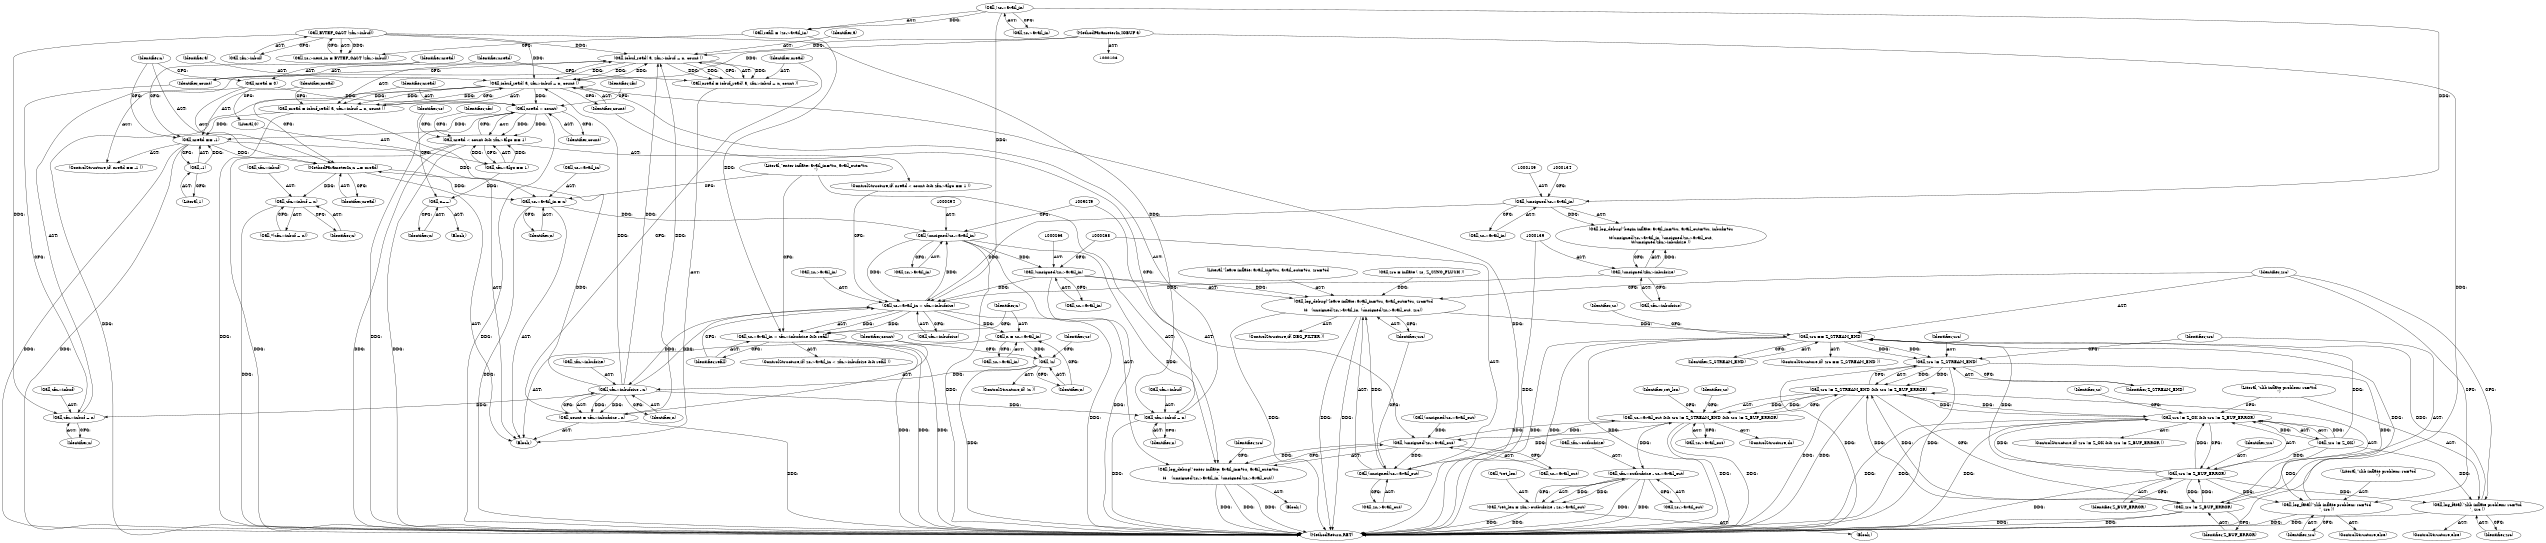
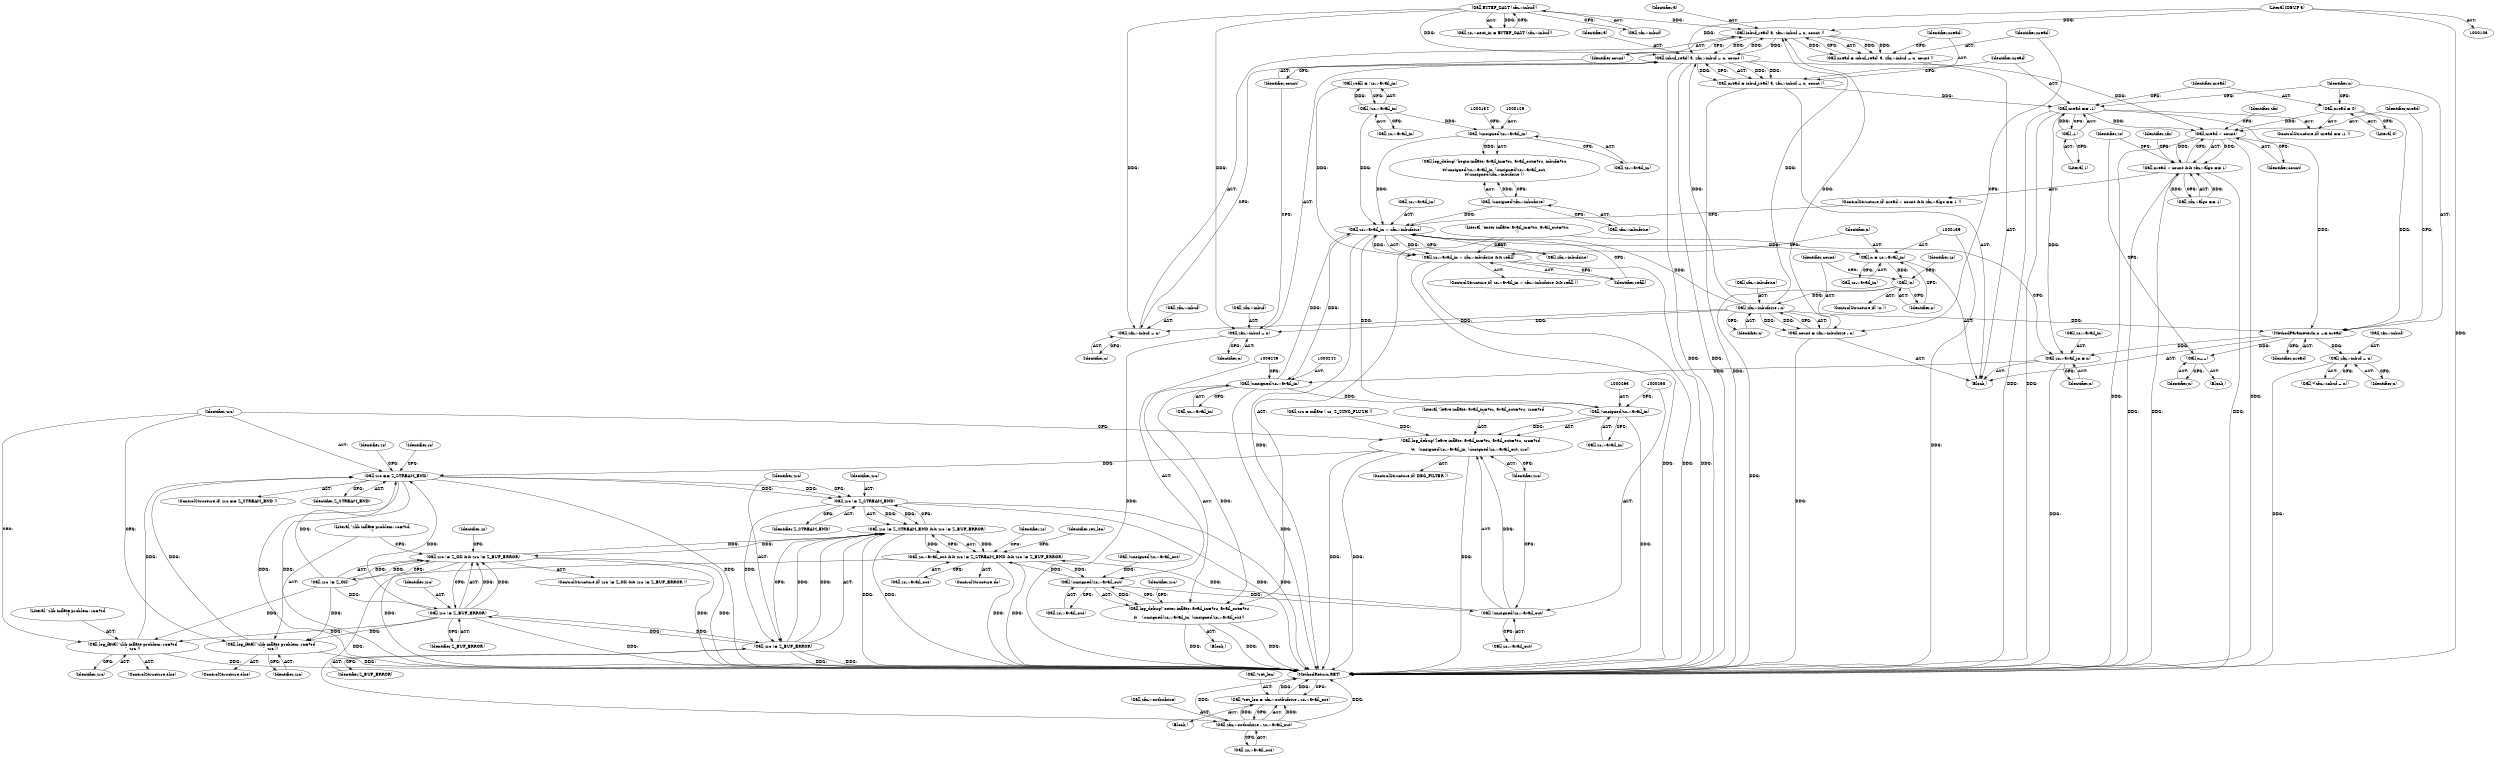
node "(MethodParameterIn,IOBUF a)": label "(MethodParameterIn,IOBUF a)" -> "(Literal,IOBUF a)"
edge "(Call,refill = !zs->avail_in)" -> "(Call,zs->next_in = BYTEF_CAST (zfx->inbuf))": now "(Call,refill = !zs->avail_in)" -> "(Call,!zs->avail_in)"
edge "(Call,nread = 0)" -> "(MethodParameterIn,n += nread)": label "AST: " -> "DDG: "
edge "(Call,nread < count)" -> "(Call,nread == -1)": reversed
edge "(Literal,0)" -> "(Call,zfx->algo == 1)": now "(Literal,0)" -> "(Call,nread = 0)"
edge "(Call,zfx->algo == 1)" -> "(Call,n++)": now "(MethodParameterIn,n += nread)" -> "(Call,n++)"
node "1000294": label "1000294" -> "1000244"
edge "1000139" -> "(Call,(unsigned)zfx->inbufsize)": now "1000139" -> "(Call,n = zs->avail_in)"
edge "(Call,zs->avail_in < zfx->inbufsize)" -> "(Call,zfx->inbufsize - n)": removed, label "DDG:"
edge "(Call,zrc != Z_OK && zrc != Z_BUF_ERROR)" -> "(Call,zrc != Z_OK)": label "AST: " -> "CFG: "
node "(Identifier,rc)": added
edge "(MethodReturn,RET)" -> "(Call,*ret_len = zfx->outbufsize - zs->avail_out)": added, label "CFG:"
